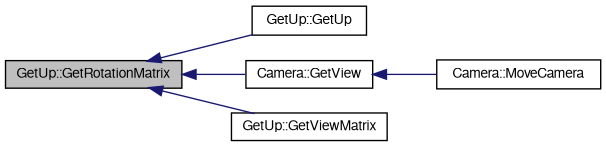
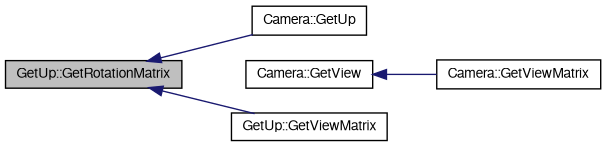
node "GetUp::GetUp": label "GetUp::GetUp" -> "Camera::GetUp"
edge "Camera::GetView" -> "GetUp::GetRotationMatrix": removed
node "Camera::MoveCamera": label "Camera::MoveCamera" -> "Camera::GetViewMatrix"
